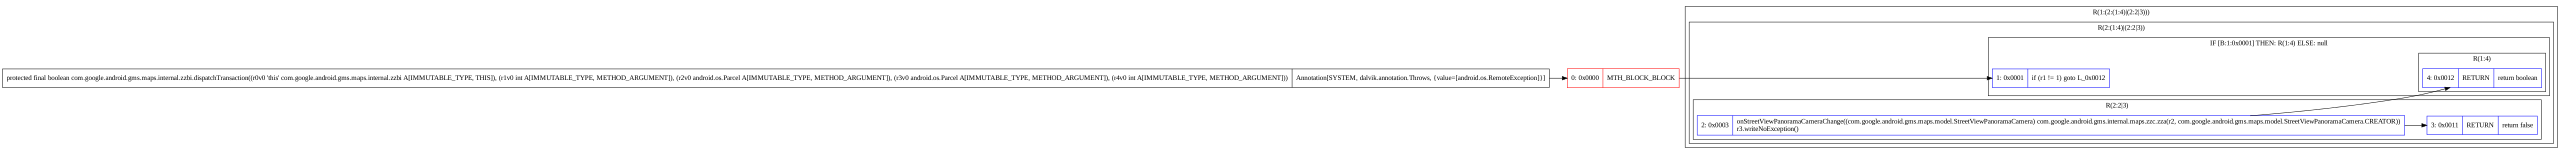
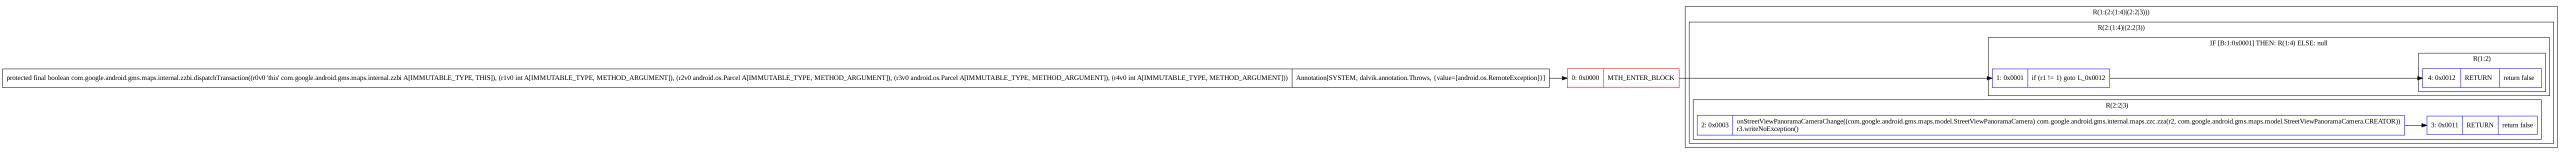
cluster "R(1:4)": label "R(1:4)" -> "R(1:2)"
node "0: 0x0000": text "MTH_BLOCK_BLOCK" -> "MTH_ENTER_BLOCK"
node "4: 0x0012": text "return boolean" -> "return false"
edge "2: 0x0003" -> "4: 0x0012": now "1: 0x0001" -> "4: 0x0012"
